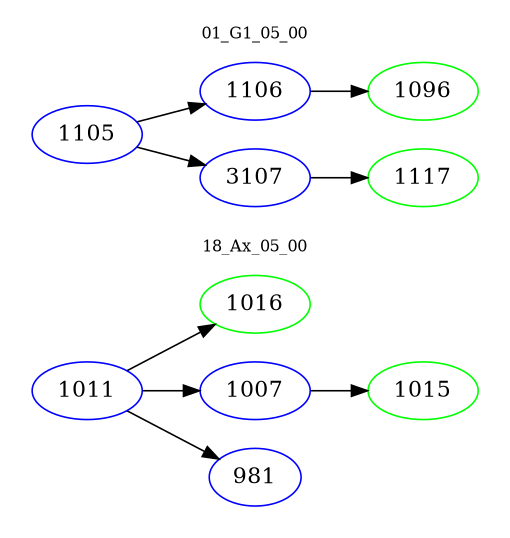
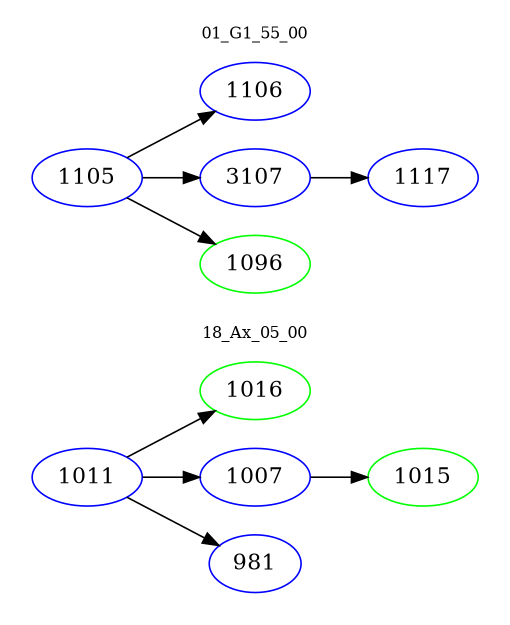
cluster "01_G1_05_00": label "01_G1_05_00" -> "01_G1_55_00"
edge "1106" -> "1096": now "1105" -> "1096"
node "1117": color green -> blue
